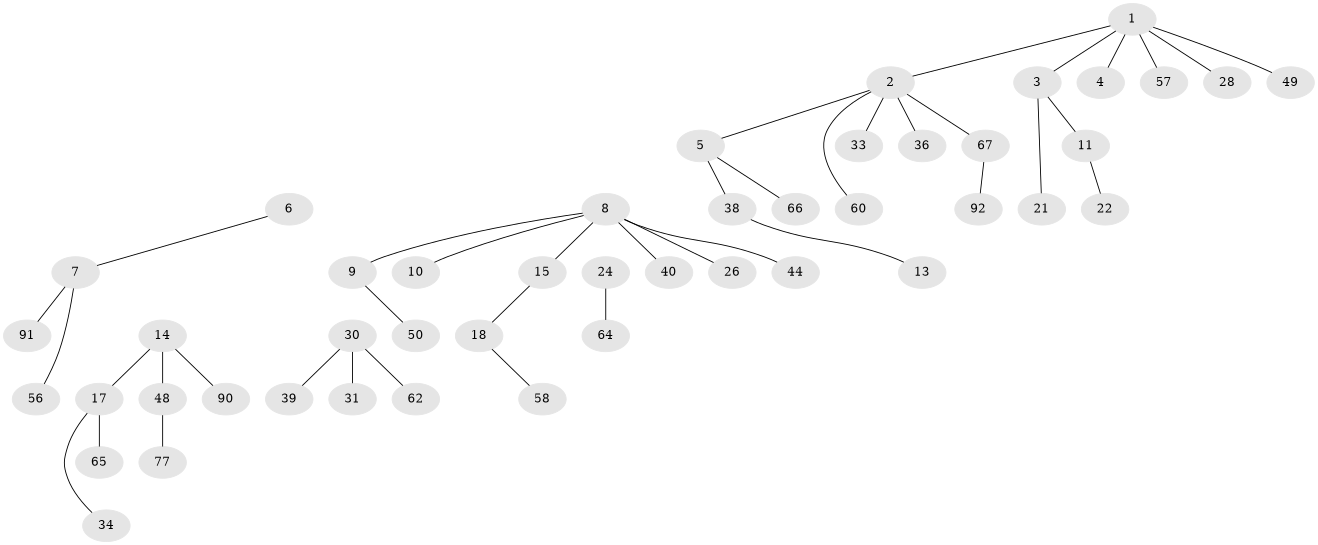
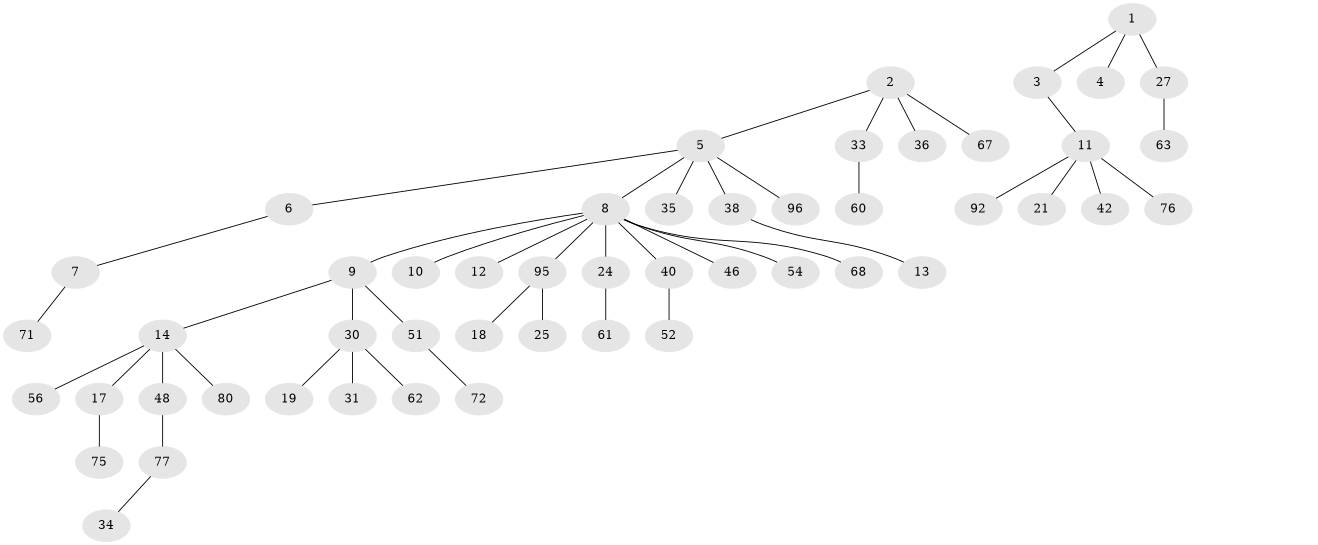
edge "1" -- "2": removed
node "57": label "57" -> "27"
node "28": removed
node "49": removed
edge "2" -- "60": now "33" -- "60"
edge "3" -- "21": now "11" -- "21"
node "63": added
edge "5" -- "6": added
edge "5" -- "8": added
edge "67" -- "92": now "11" -- "92"
node "35": added
node "66": label "66" -> "96"
node "22": label "22" -> "42"
node "76": added
edge "8" -- "24": added
node "12": added
node "15": label "15" -> "95"
node "26": label "26" -> "46"
node "44": label "44" -> "54"
node "68": added
edge "9" -- "14": added
edge "9" -- "30": added
node "91": label "91" -> "71"
node "50": label "50" -> "51"
node "25": added
node "64": label "64" -> "61"
node "52": added
edge "7" -- "56": now "14" -- "56"
node "90": label "90" -> "80"
node "39": label "39" -> "19"
node "72": added
node "58": removed
node "65": label "65" -> "75"
edge "17" -- "34": now "77" -- "34"
